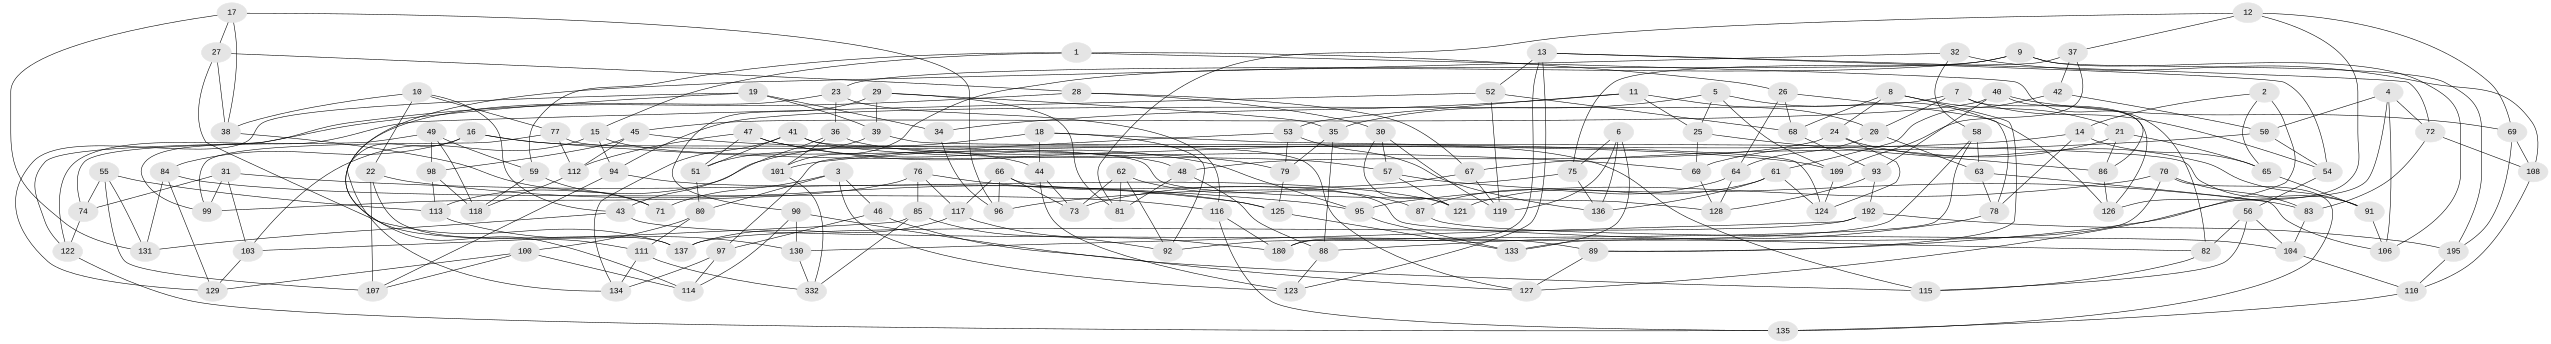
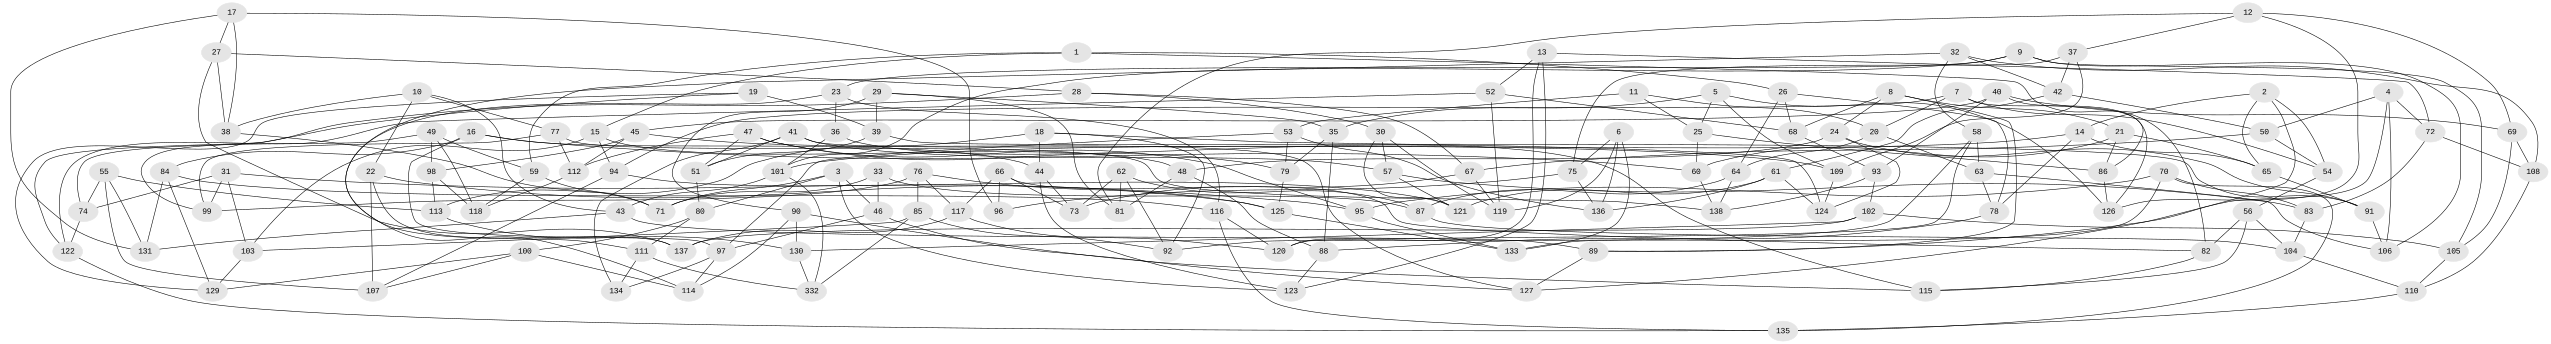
edge "13" -- "54": now "2" -- "54"
edge "32" -- "42": added
node "34": removed
node "33": added
edge "36" -- "43": now "101" -- "43"
node "128": label "128" -> "138"
node "192": label "192" -> "102"
edge "16" -- "134": now "16" -- "97"
node "180": label "180" -> "120"
node "195": label "195" -> "105"
